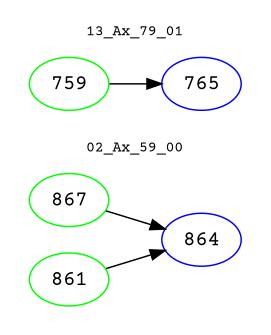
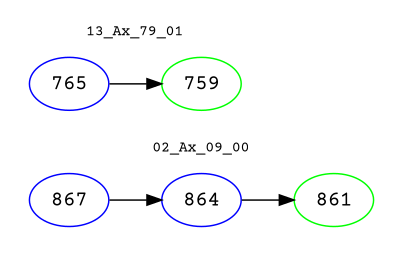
edge "759" -> "765": reversed
cluster "02_Ax_59_00": label "02_Ax_59_00" -> "02_Ax_09_00"
node "867": color green -> blue
edge "861" -> "864": reversed
